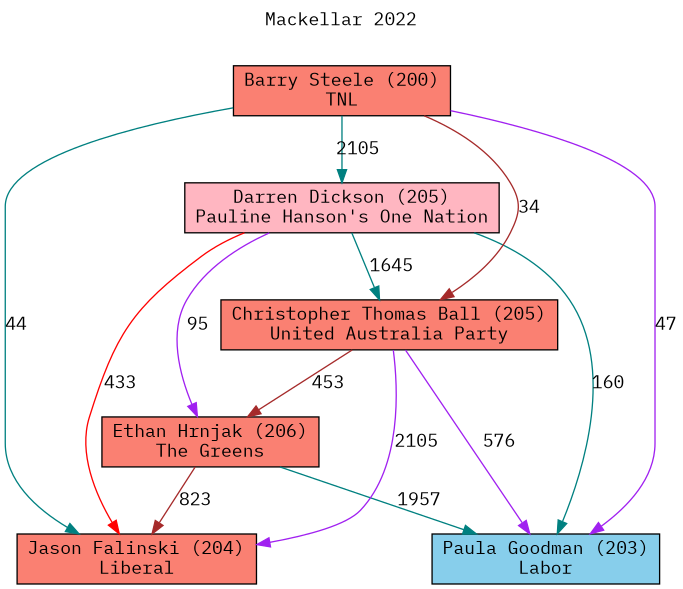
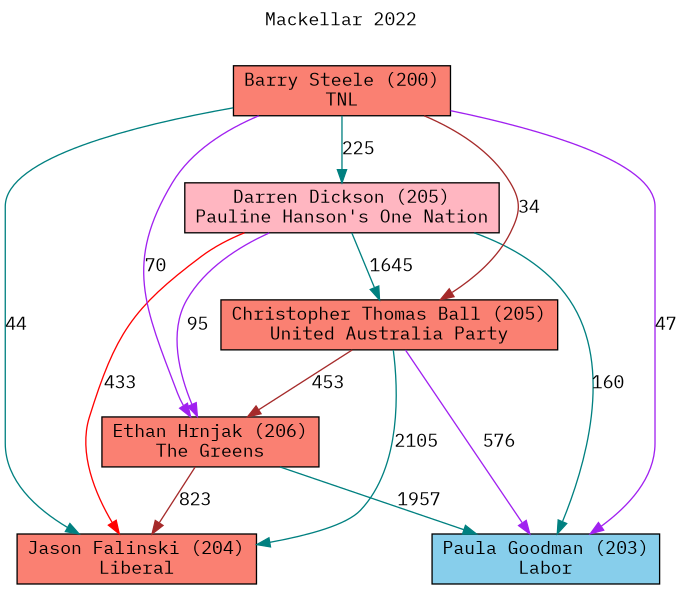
edge "Barry Steele (200) TNL" -> "Darren Dickson (205) Pauline Hanson's One Nation": label "2105" -> "225"
edge "Barry Steele (200) TNL" -> "Ethan Hrnjak (206) The Greens": added, label "70"
edge "Christopher Thomas Ball (205) United Australia Party" -> "Jason Falinski (204) Liberal": color purple -> teal
